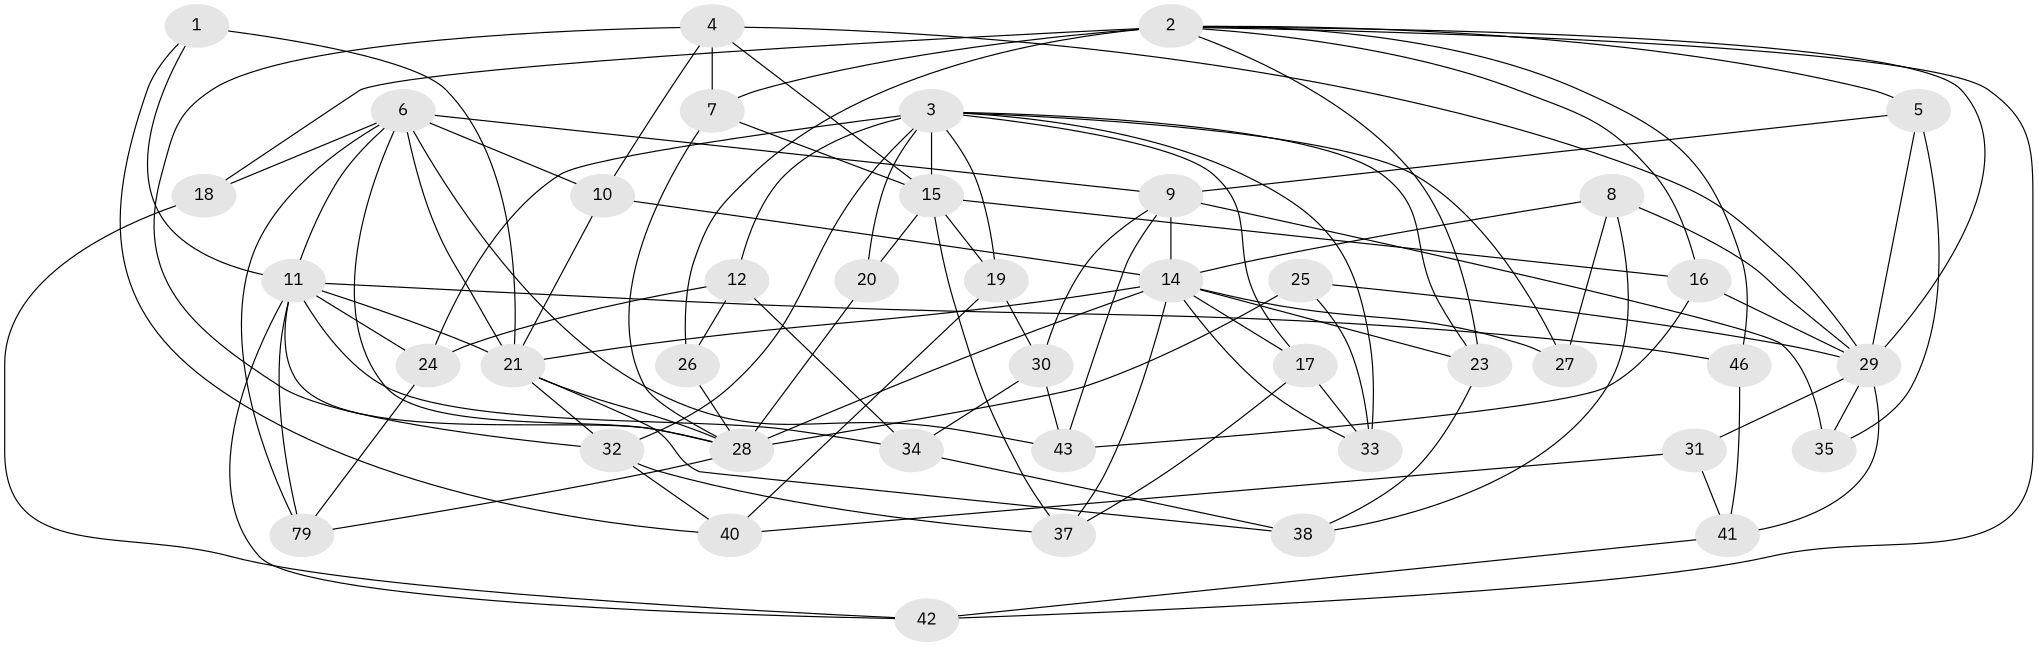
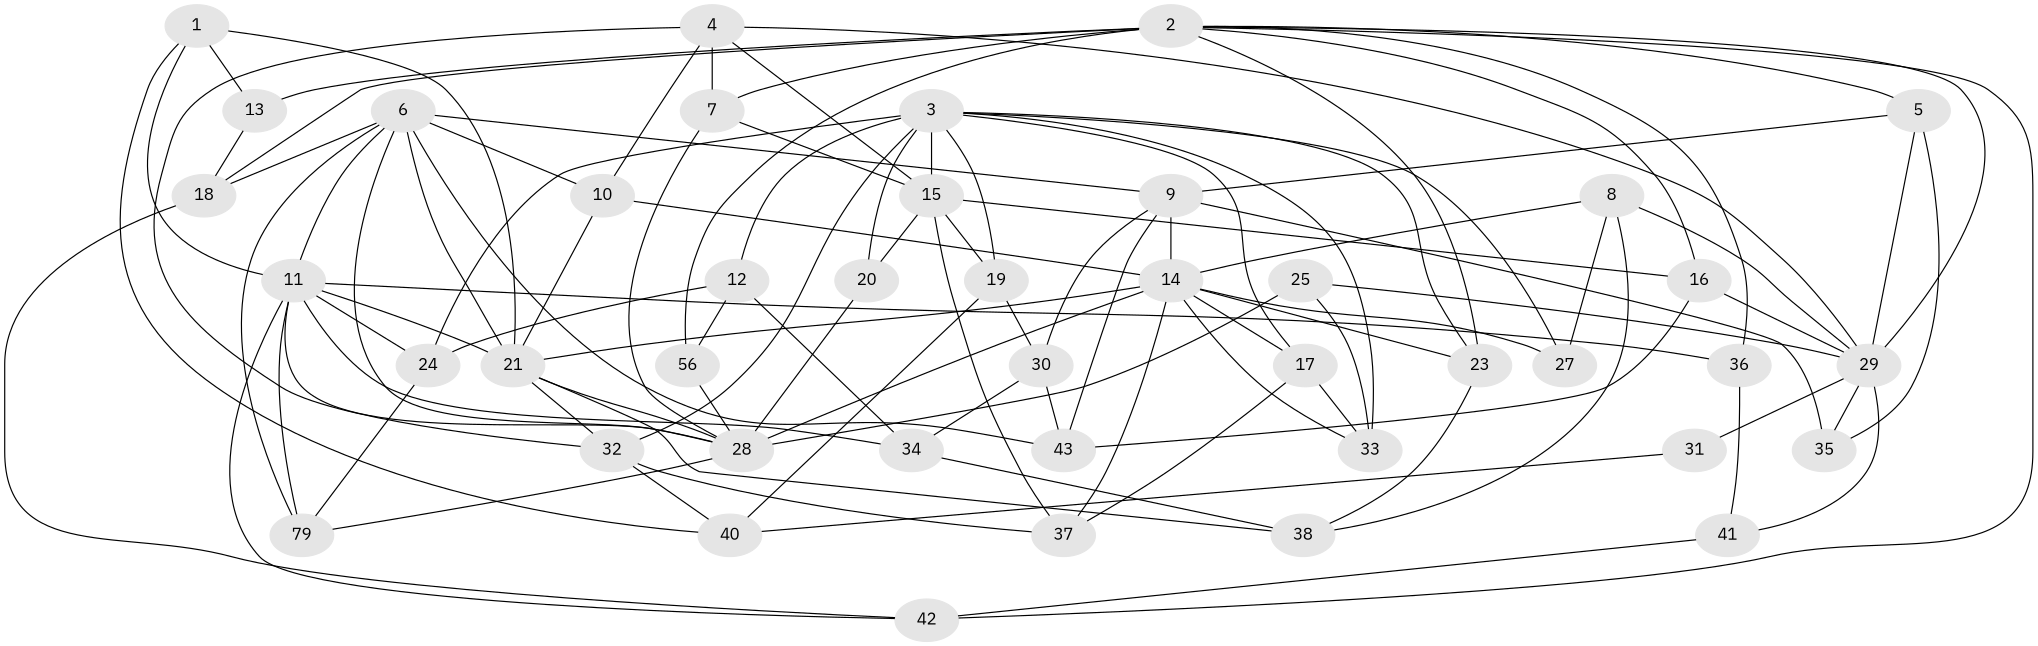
node "13": added
node "26": label "26" -> "56"
node "46": label "46" -> "36"
edge "31" -- "41": removed
